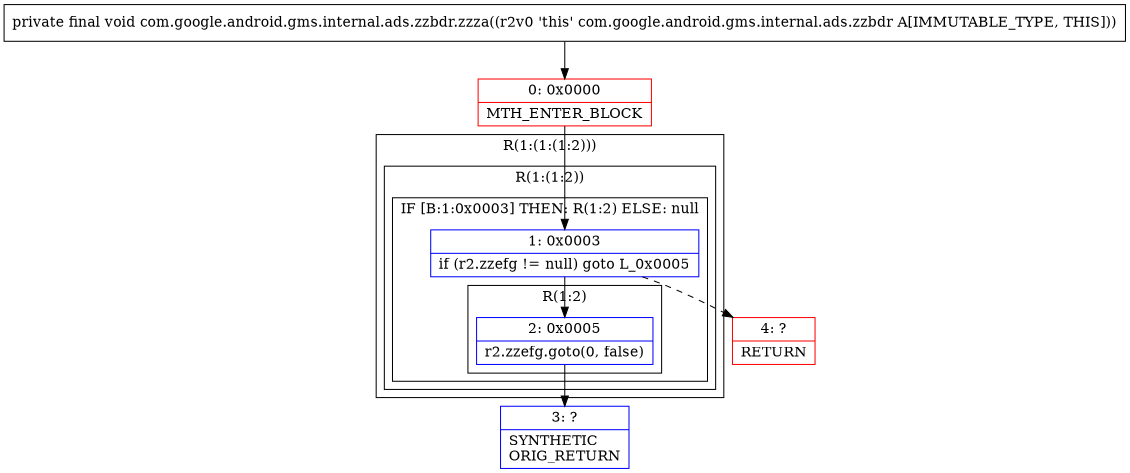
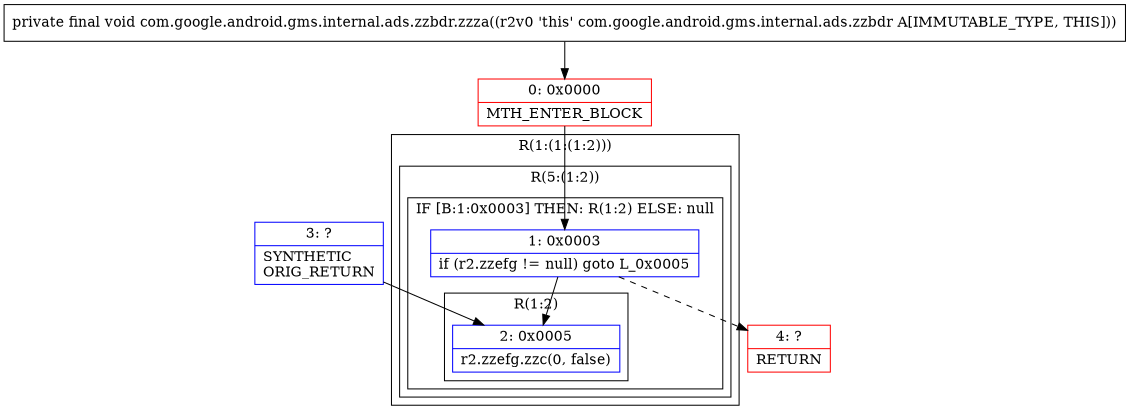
cluster "R(1:(1:2))": label "R(1:(1:2))" -> "R(5:(1:2))"
node "2: 0x0005": text "r2.zzefg.goto(0, false)" -> "r2.zzefg.zzc(0, false)"
edge "2: 0x0005" -> "3: ?": reversed
